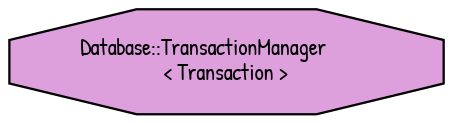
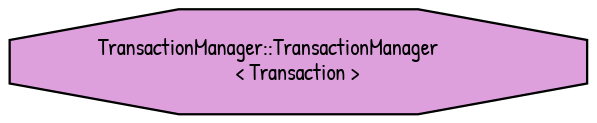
node "Database::TransactionManager < Transaction >": label "Database::TransactionManager < Transaction >" -> "TransactionManager::TransactionManager < Transaction >"
